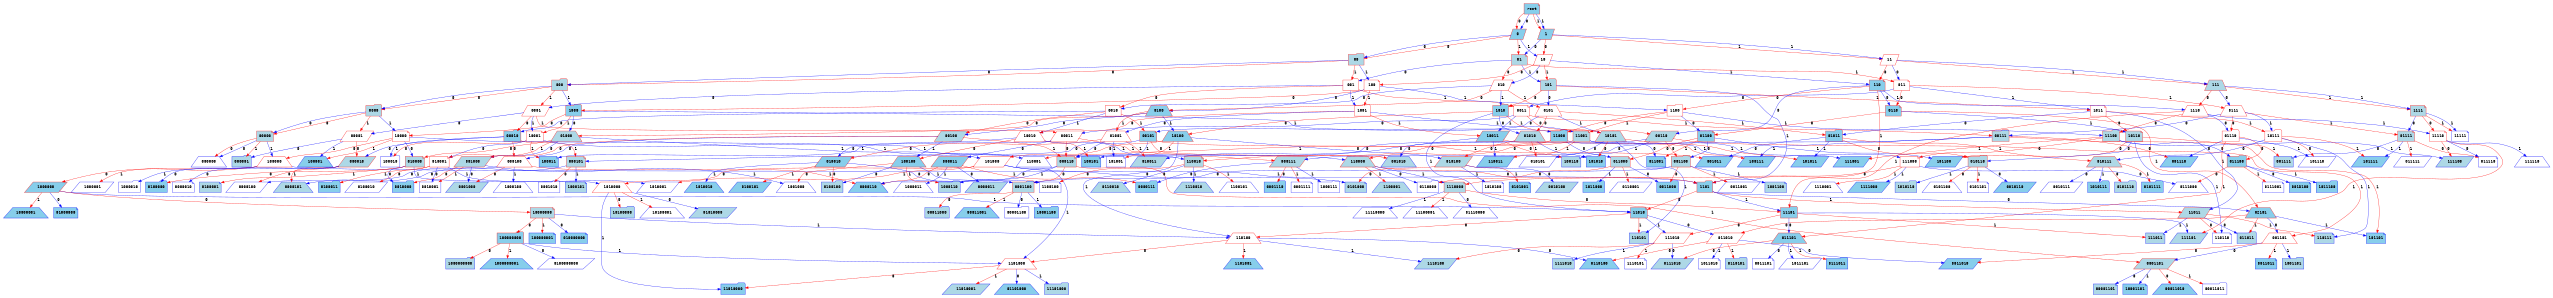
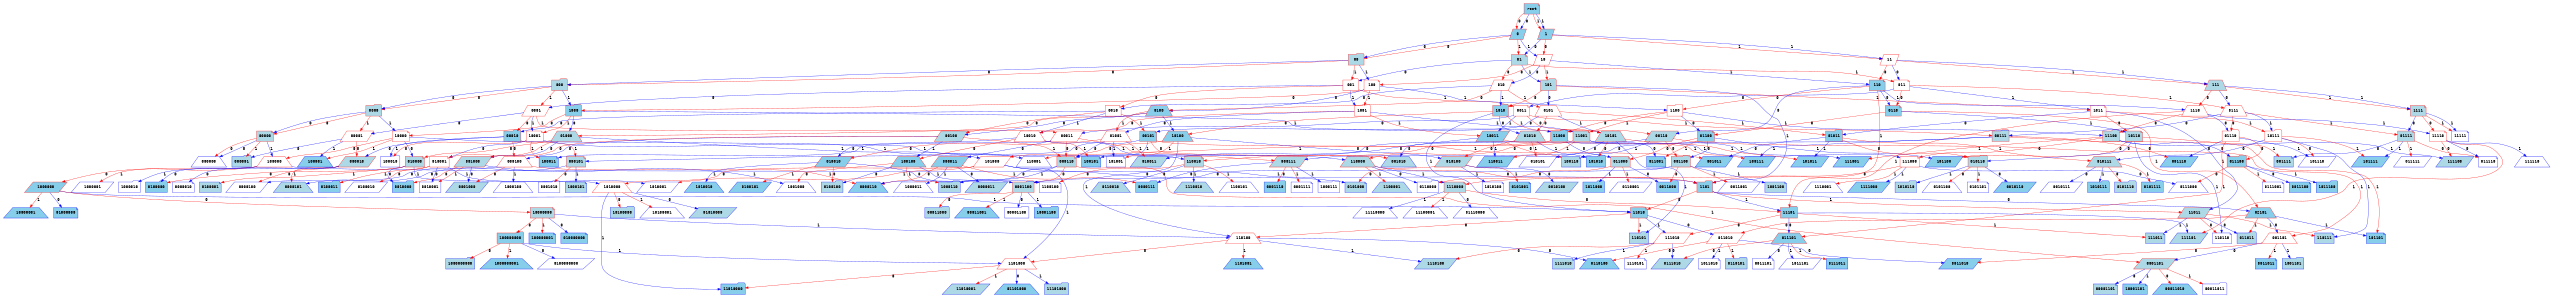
node "0013100": label "0013100" -> "0011100"
